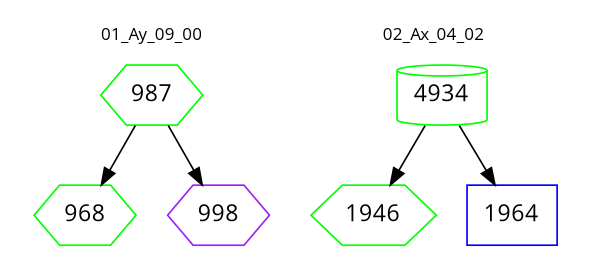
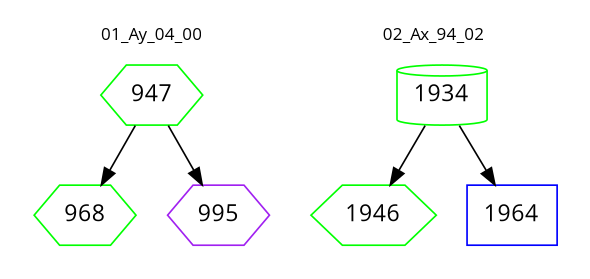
cluster "01_Ay_09_00": label "01_Ay_09_00" -> "01_Ay_04_00"
cluster "02_Ax_04_02": label "02_Ax_04_02" -> "02_Ax_94_02"
node "987": label "987" -> "947"
node "4934": label "4934" -> "1934"
node "998": label "998" -> "995"
